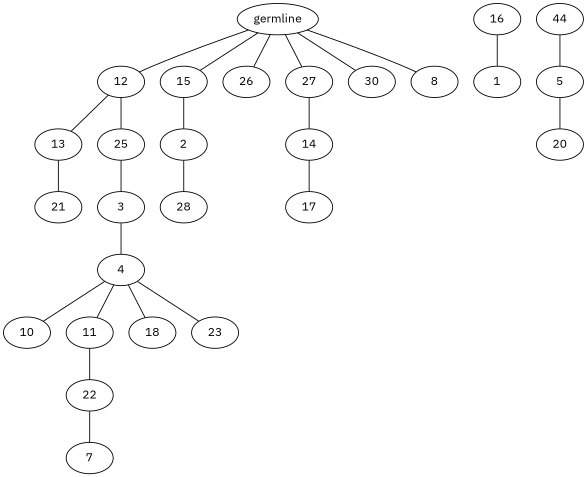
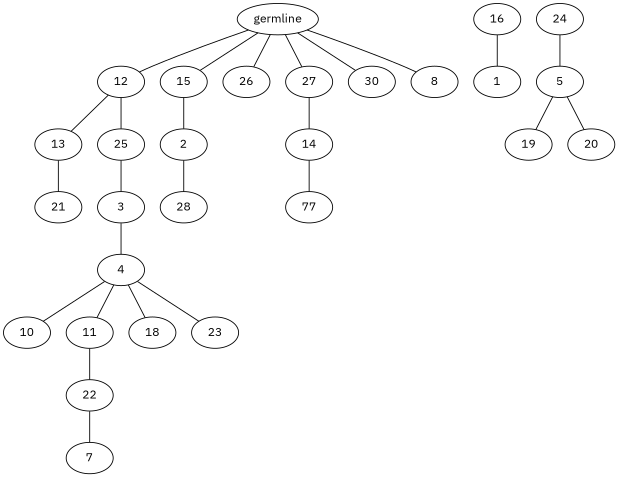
node "44": label "44" -> "24"
node "19": added
node "17": label "17" -> "77"
